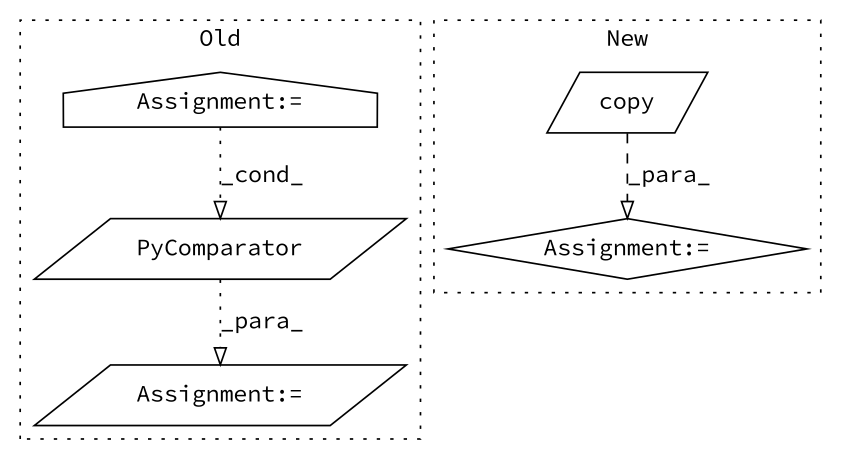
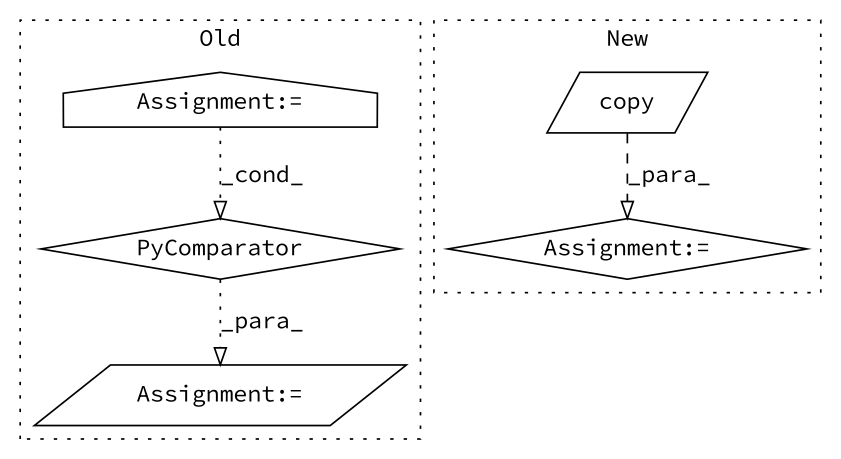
node "PyComparator": shape parallelogram -> diamond
